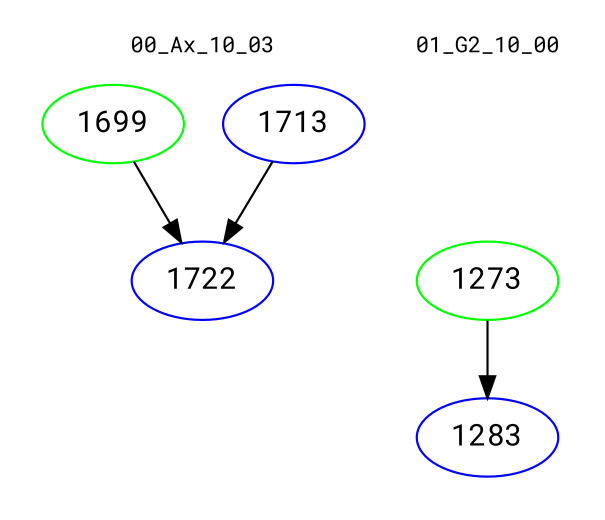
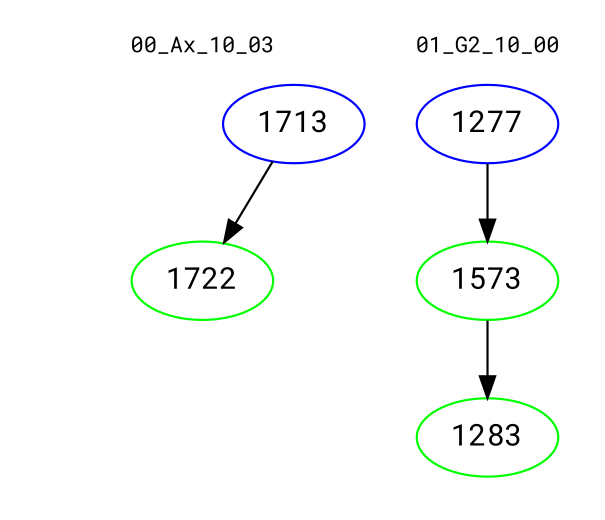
node "1699": removed
node "1277": added
node "1722": color blue -> green
node "1273": label "1273" -> "1573"
node "1283": color blue -> green
